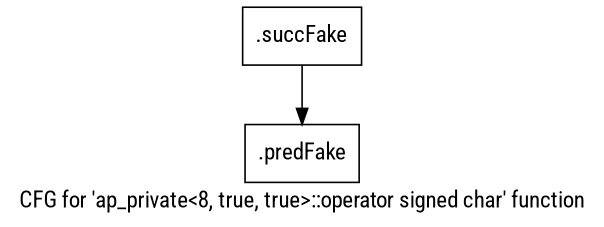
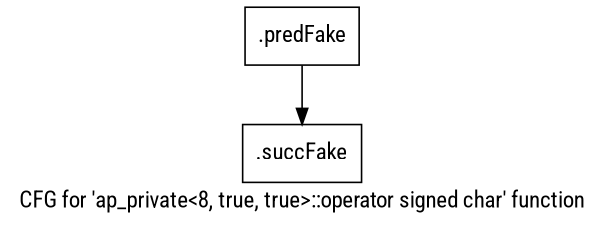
edge ".succFake" -> ".predFake": reversed
